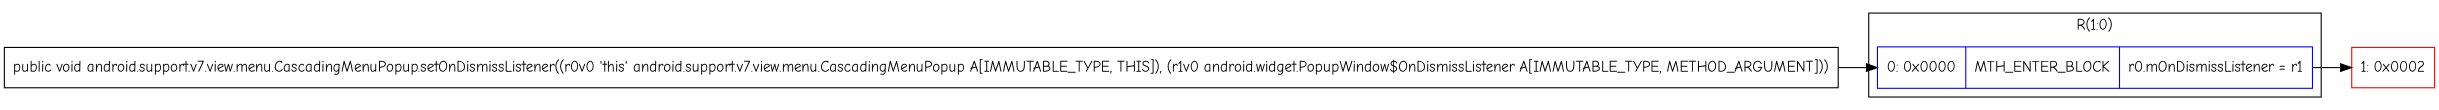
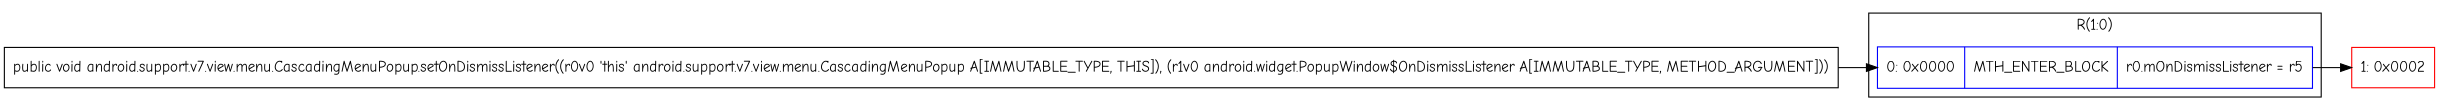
node "0: 0x0000": text "r0.mOnDismissListener = r1" -> "r0.mOnDismissListener = r5"
